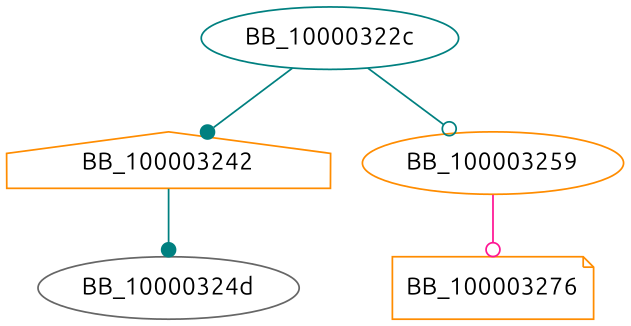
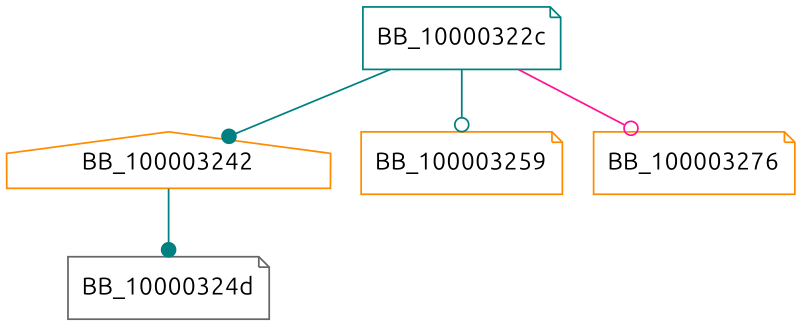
node "BB_10000322c": shape ellipse -> note
node "BB_100003259": shape ellipse -> note
edge "BB_100003259" -> "BB_100003276": now "BB_10000322c" -> "BB_100003276"
node "BB_10000324d": shape ellipse -> note
